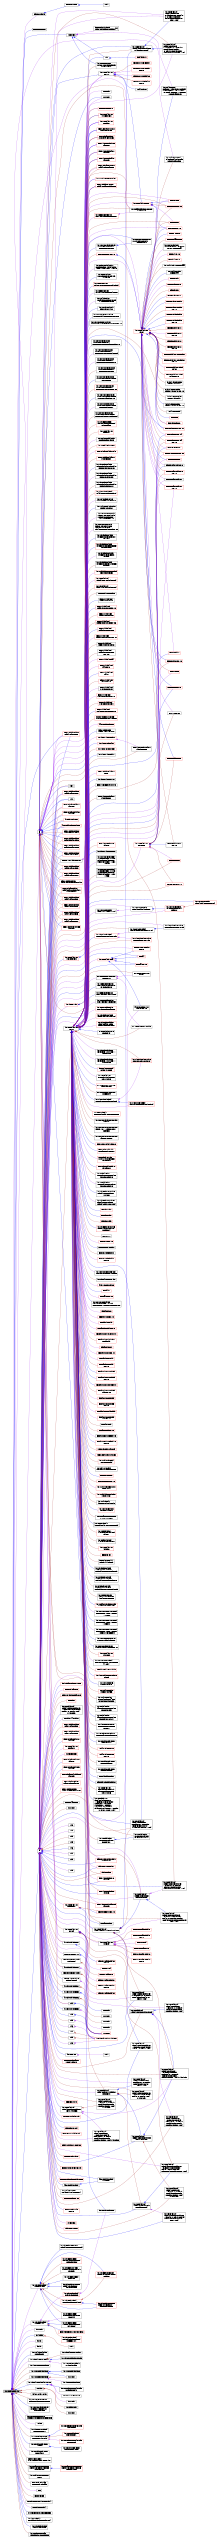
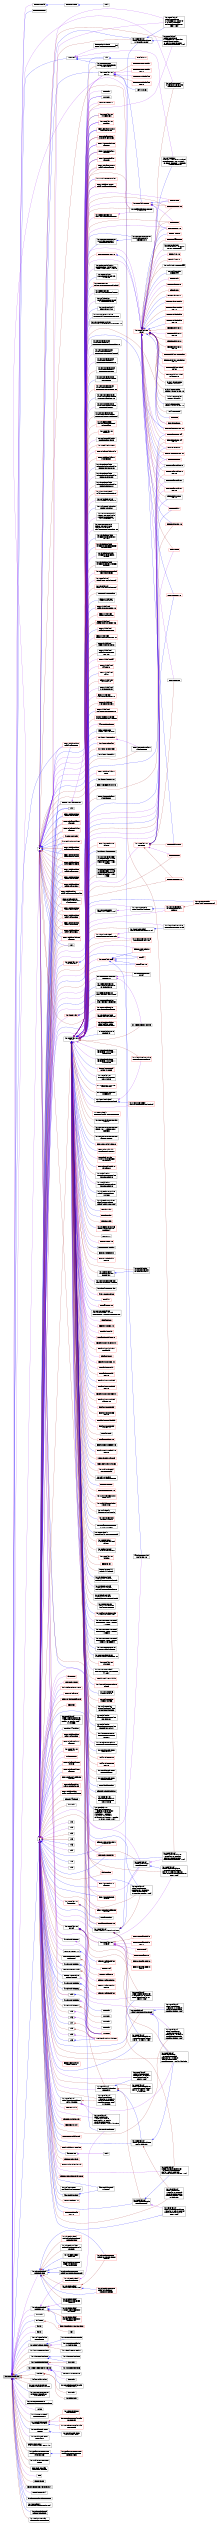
node "hpx::lcos::local::detail ::counting_semaphore::signal": label "hpx::lcos::local::detail ::counting_semaphore::signal" -> "hpx::lcos::local::detail ::duration_semaphore::signal"
node "hpx::serialization ::filtered_output_container ::save_handler": label "hpx::serialization ::filtered_output_container ::save_handler" -> "hpx::serialization ::filtered_output_container ::save_binary"
node "test_wait_for_either _of_two_futures_2": removed
